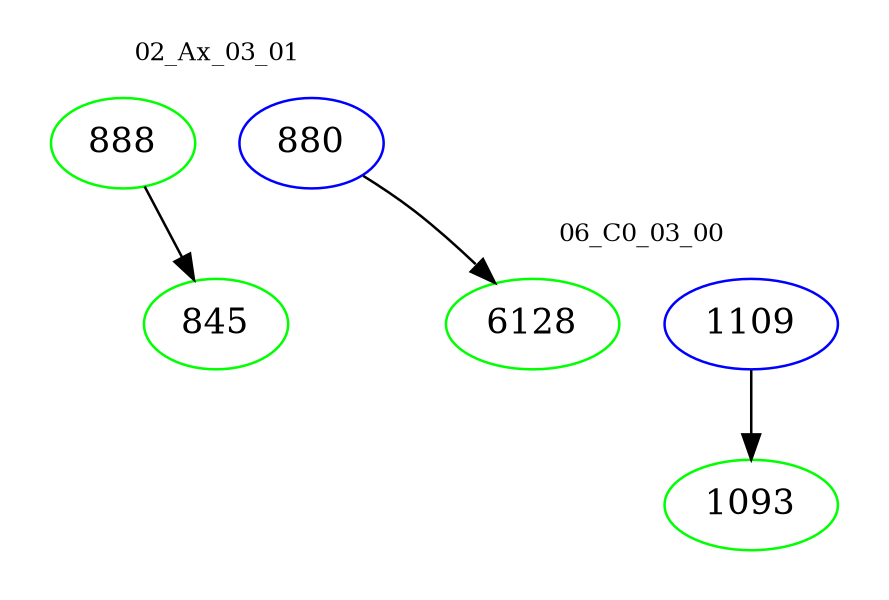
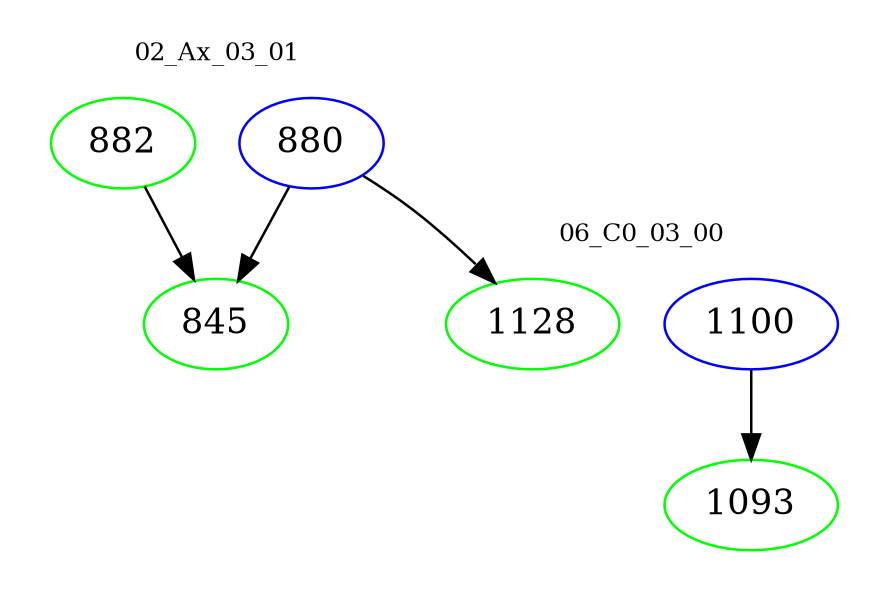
node "888": label "888" -> "882"
edge "880" -> "845": added
node "6128": label "6128" -> "1128"
node "1109": label "1109" -> "1100"
